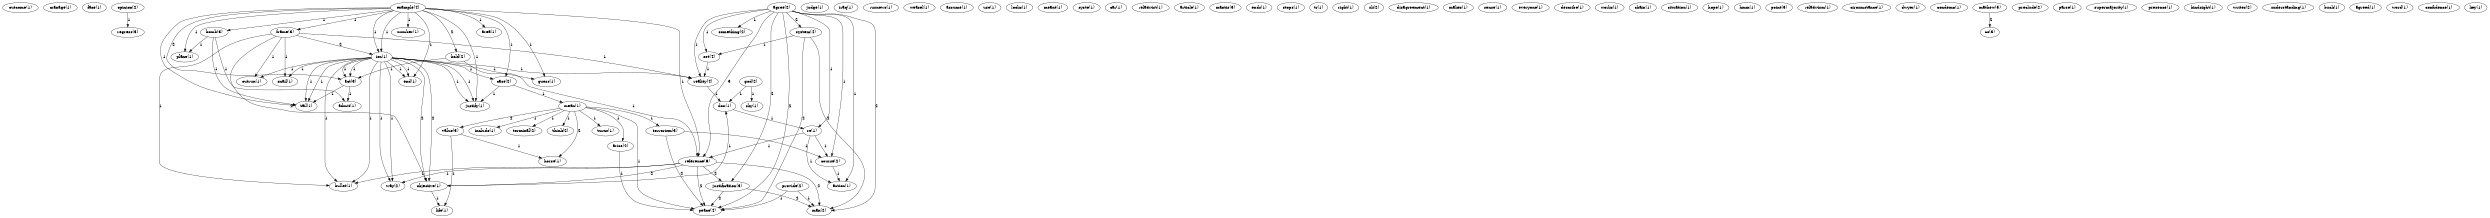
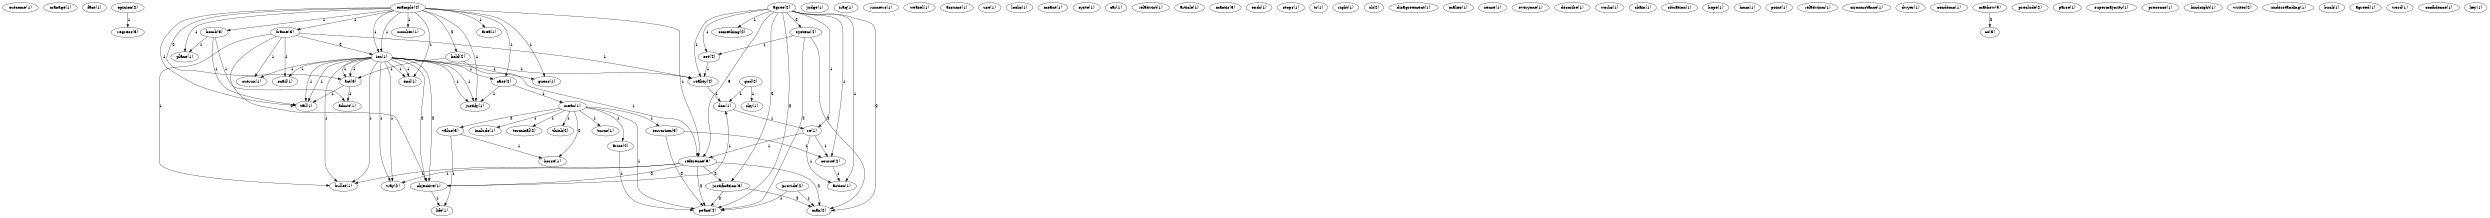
node "point(3)": label "point(3)" -> "point(1)"
